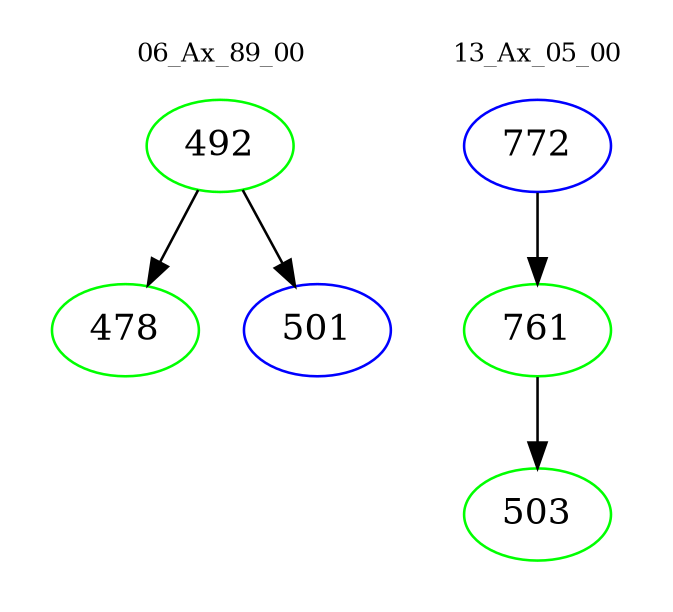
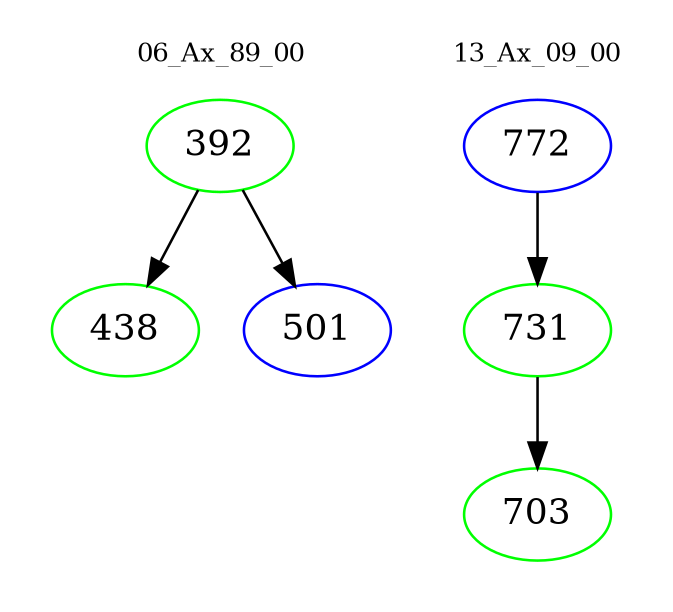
cluster "13_Ax_05_00": label "13_Ax_05_00" -> "13_Ax_09_00"
node "492": label "492" -> "392"
node "478": label "478" -> "438"
node "761": label "761" -> "731"
node "503": label "503" -> "703"
